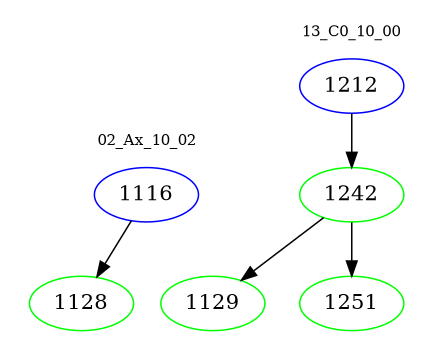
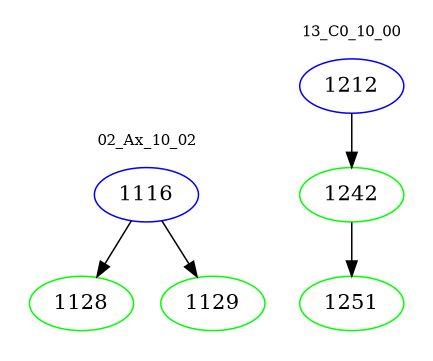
edge "1242" -> "1129": now "1116" -> "1129"
